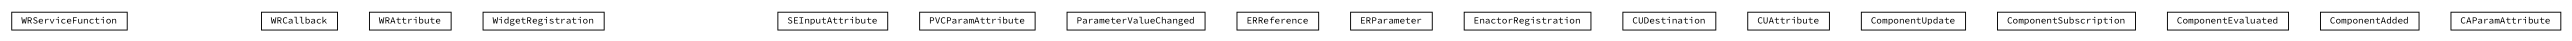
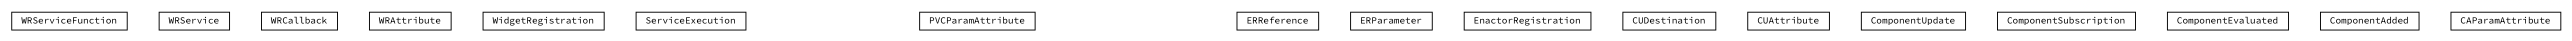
node "WRService": added
node "ServiceExecution": added
node "SEInputAttribute": removed
node "ParameterValueChanged": removed
